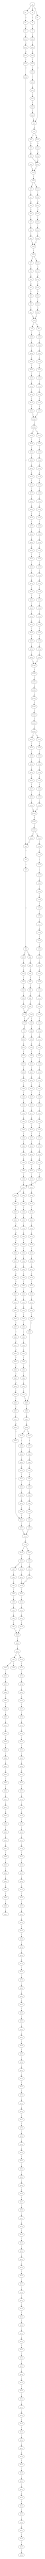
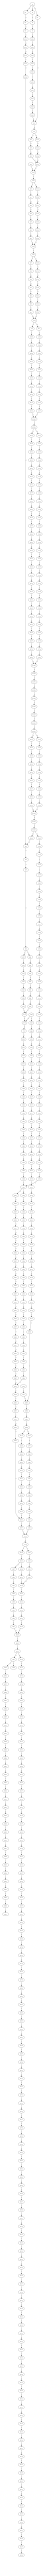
edge "S266" -> "S271": now "S266" -> "S272"
